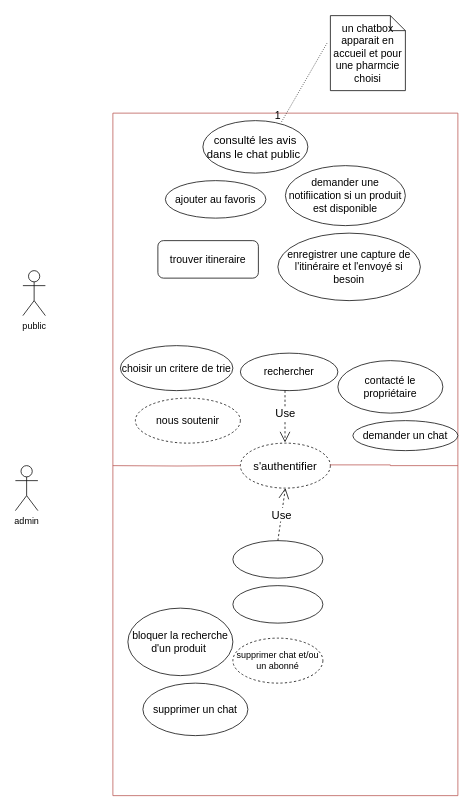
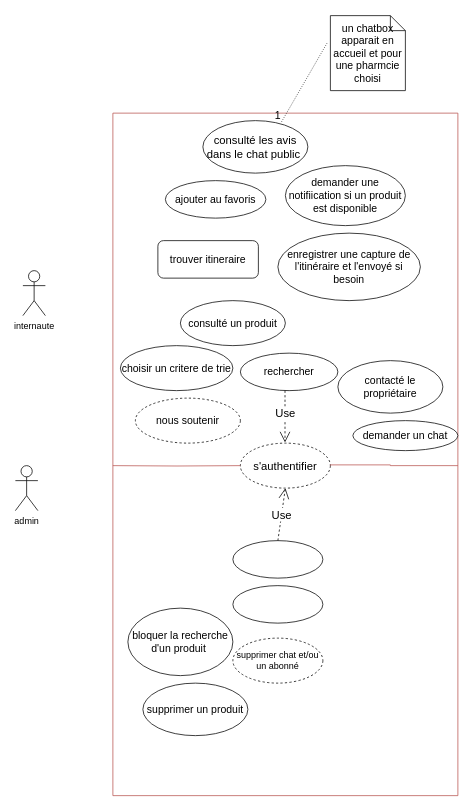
node "consulté un produit": added
node "public": label "public" -> "internaute"
node "supprimer un chat": label "supprimer un chat" -> "supprimer un produit"
